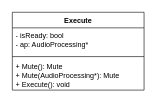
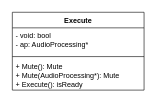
node "- isReady: bool - ap: AudioProcessing*": label "- isReady: bool - ap: AudioProcessing*" -> "- void: bool - ap: AudioProcessing*"
node "+ Mute(): Mute + Mute(AudioProcessing*): Mute + Execute(): void": label "+ Mute(): Mute + Mute(AudioProcessing*): Mute + Execute(): void" -> "+ Mute(): Mute + Mute(AudioProcessing*): Mute + Execute(): isReady"
